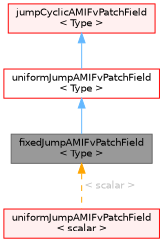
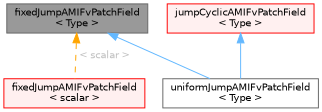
node "uniformJumpAMIFvPatchField < Type >": color red -> gray40
edge "fixedJumpAMIFvPatchField < Type >" -> "uniformJumpAMIFvPatchField < Type >": reversed
node "uniformJumpAMIFvPatchField < scalar >": label "uniformJumpAMIFvPatchField < scalar >" -> "fixedJumpAMIFvPatchField < scalar >"
